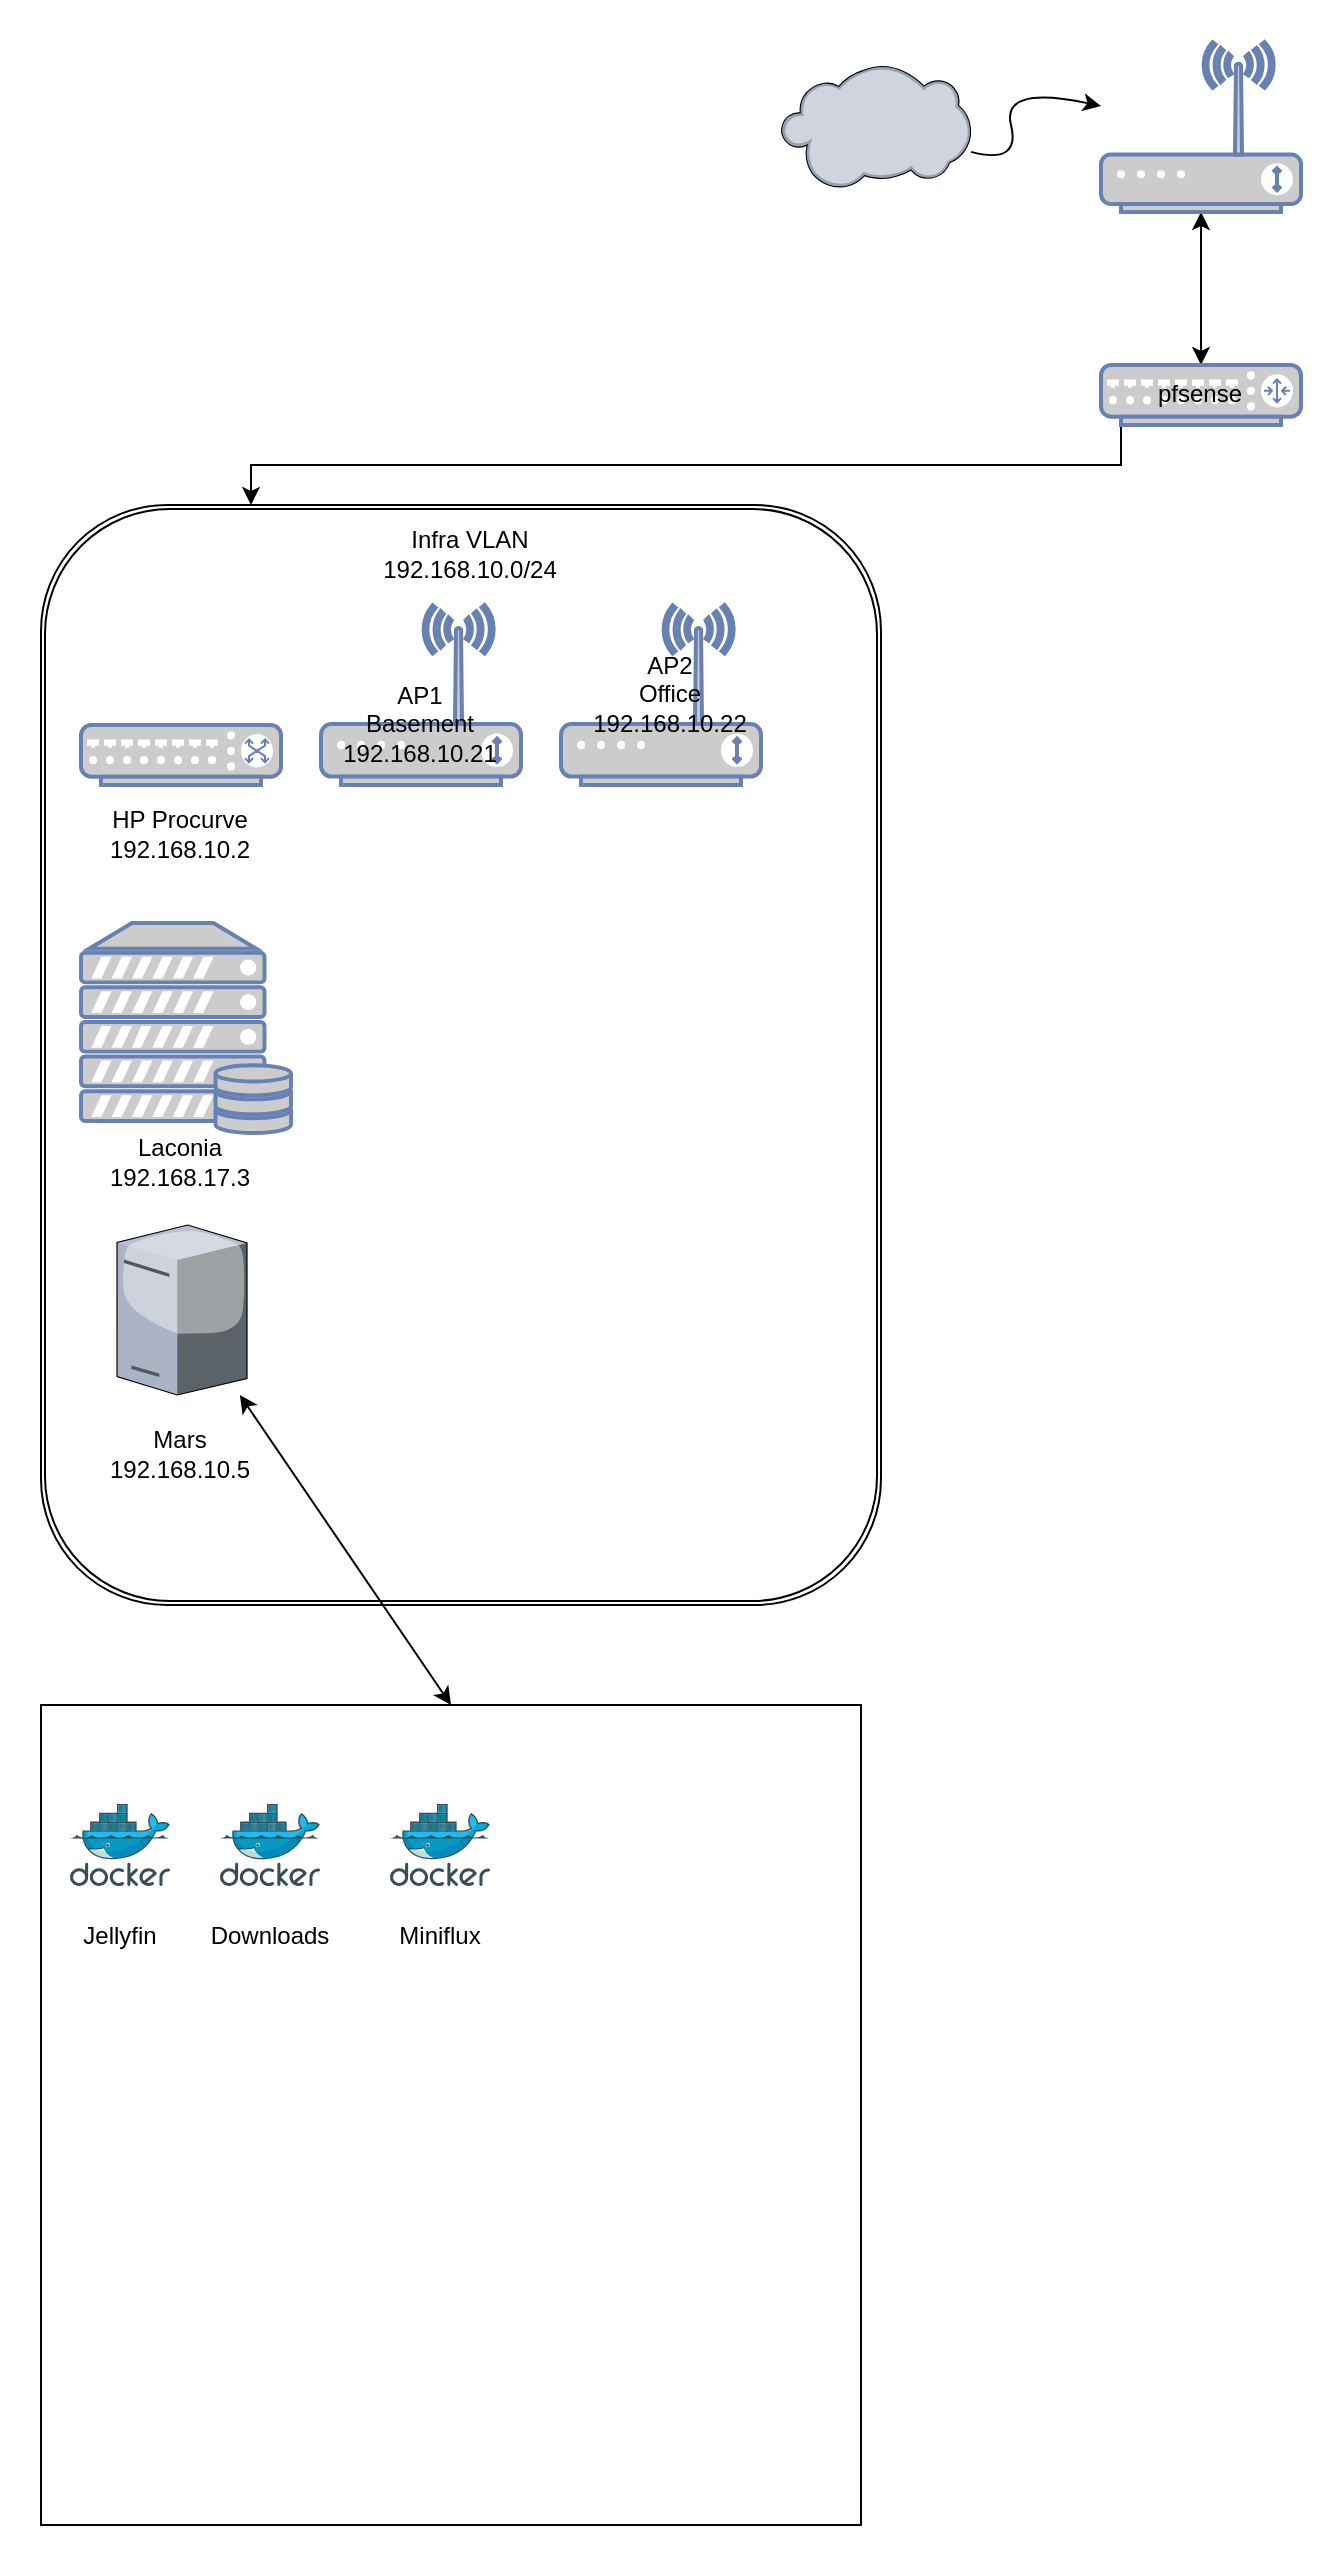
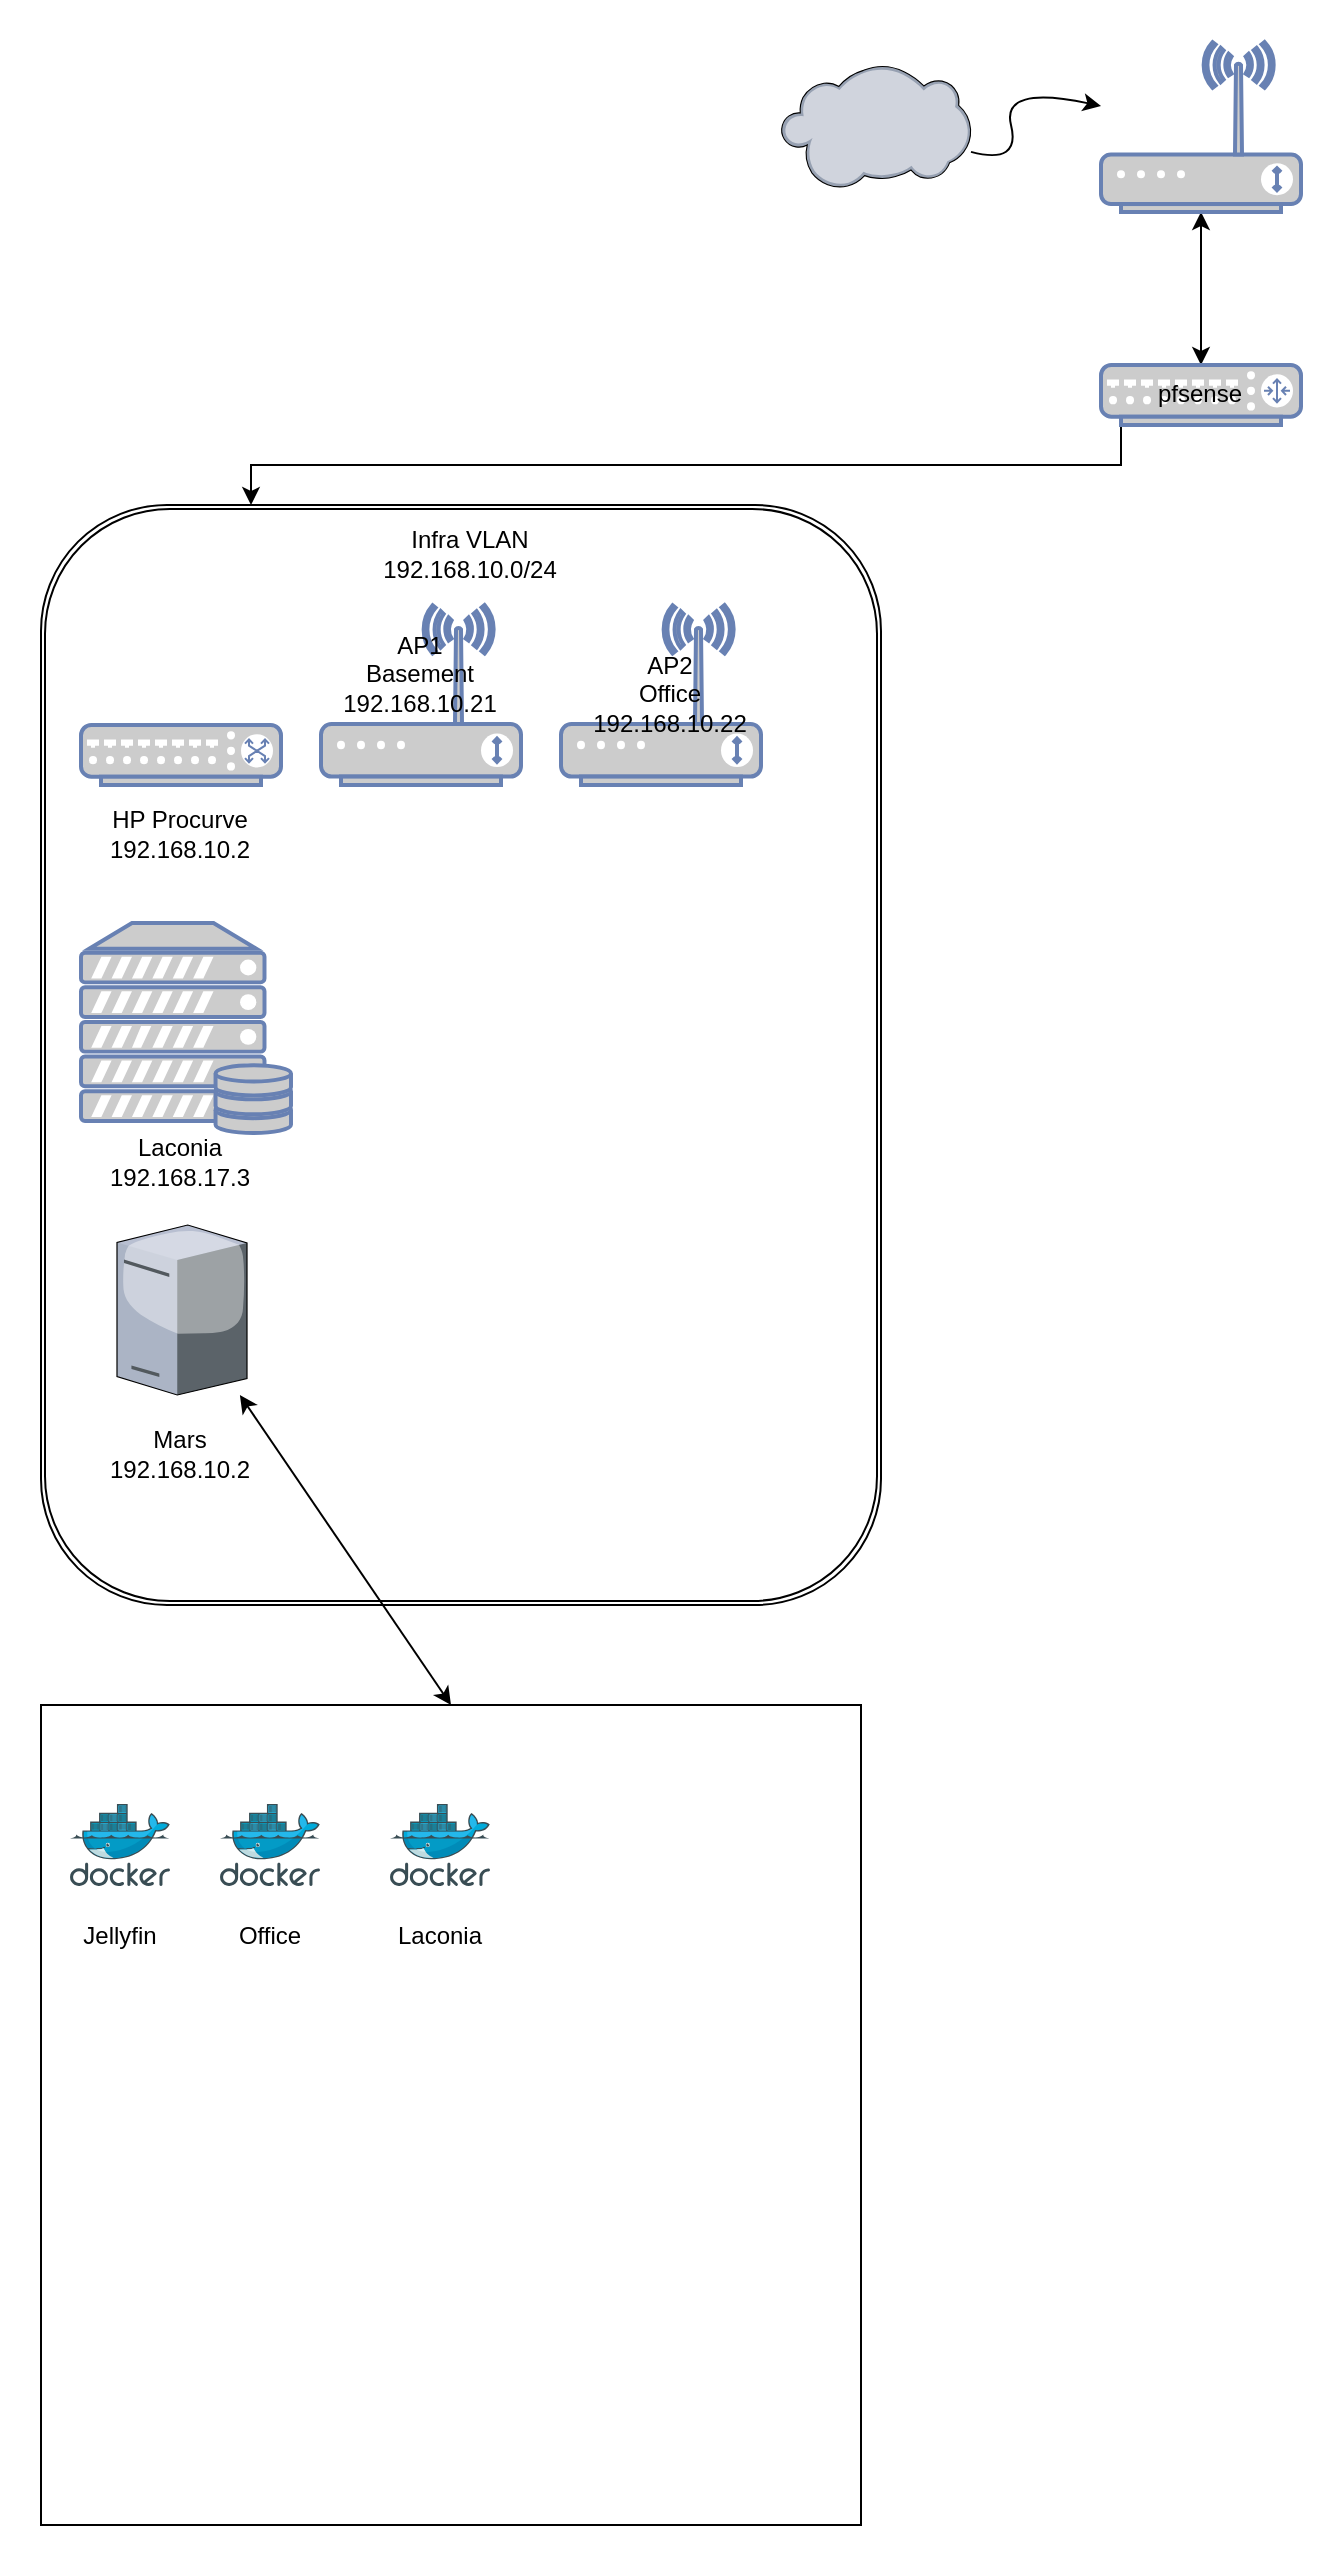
node "AP1 Basement 192.168.10.21": moved (421, 725) -> (421, 675)
node "Mars 192.168.10.5": label "Mars 192.168.10.5" -> "Mars 192.168.10.2"
node "Downloads": label "Downloads" -> "Office"
node "Miniflux": label "Miniflux" -> "Laconia"
